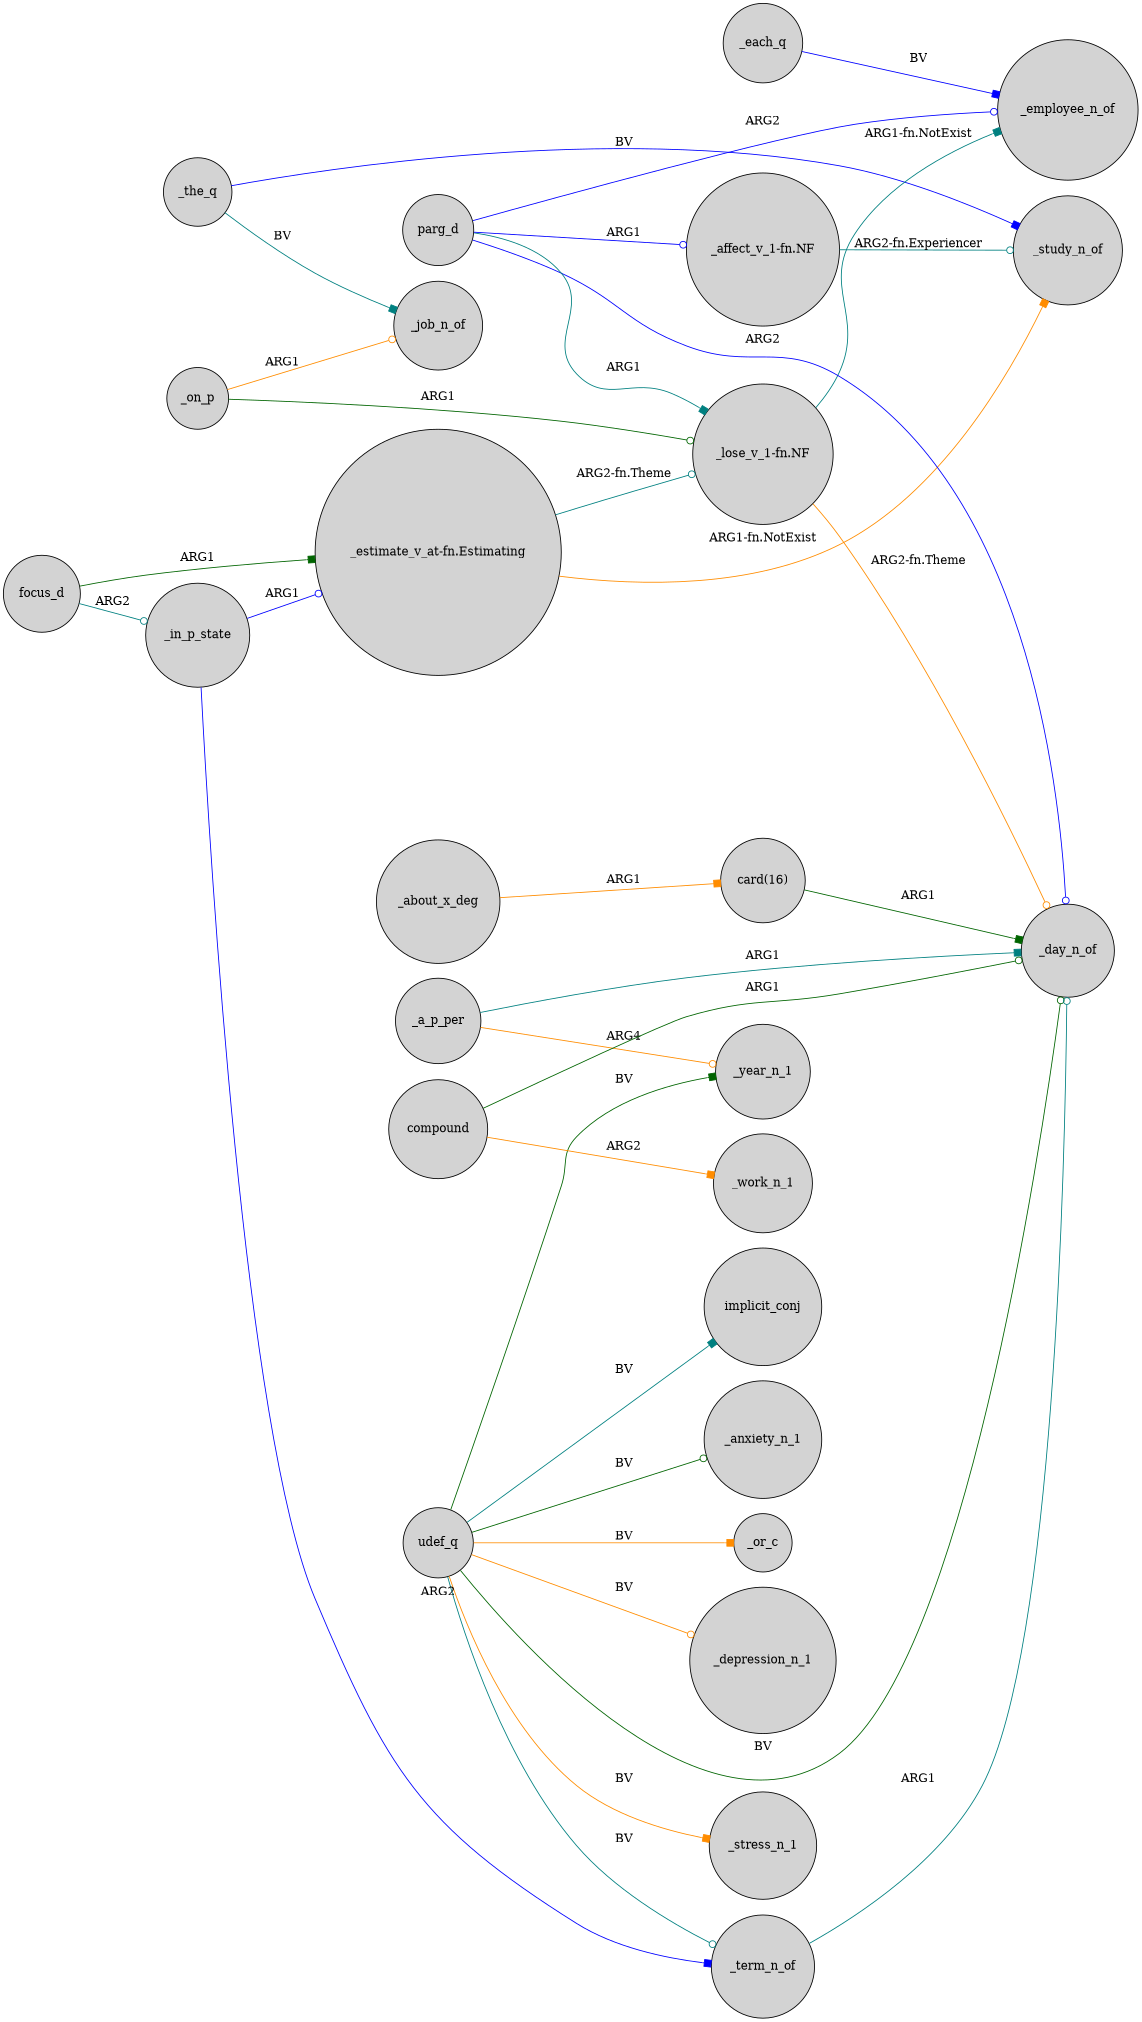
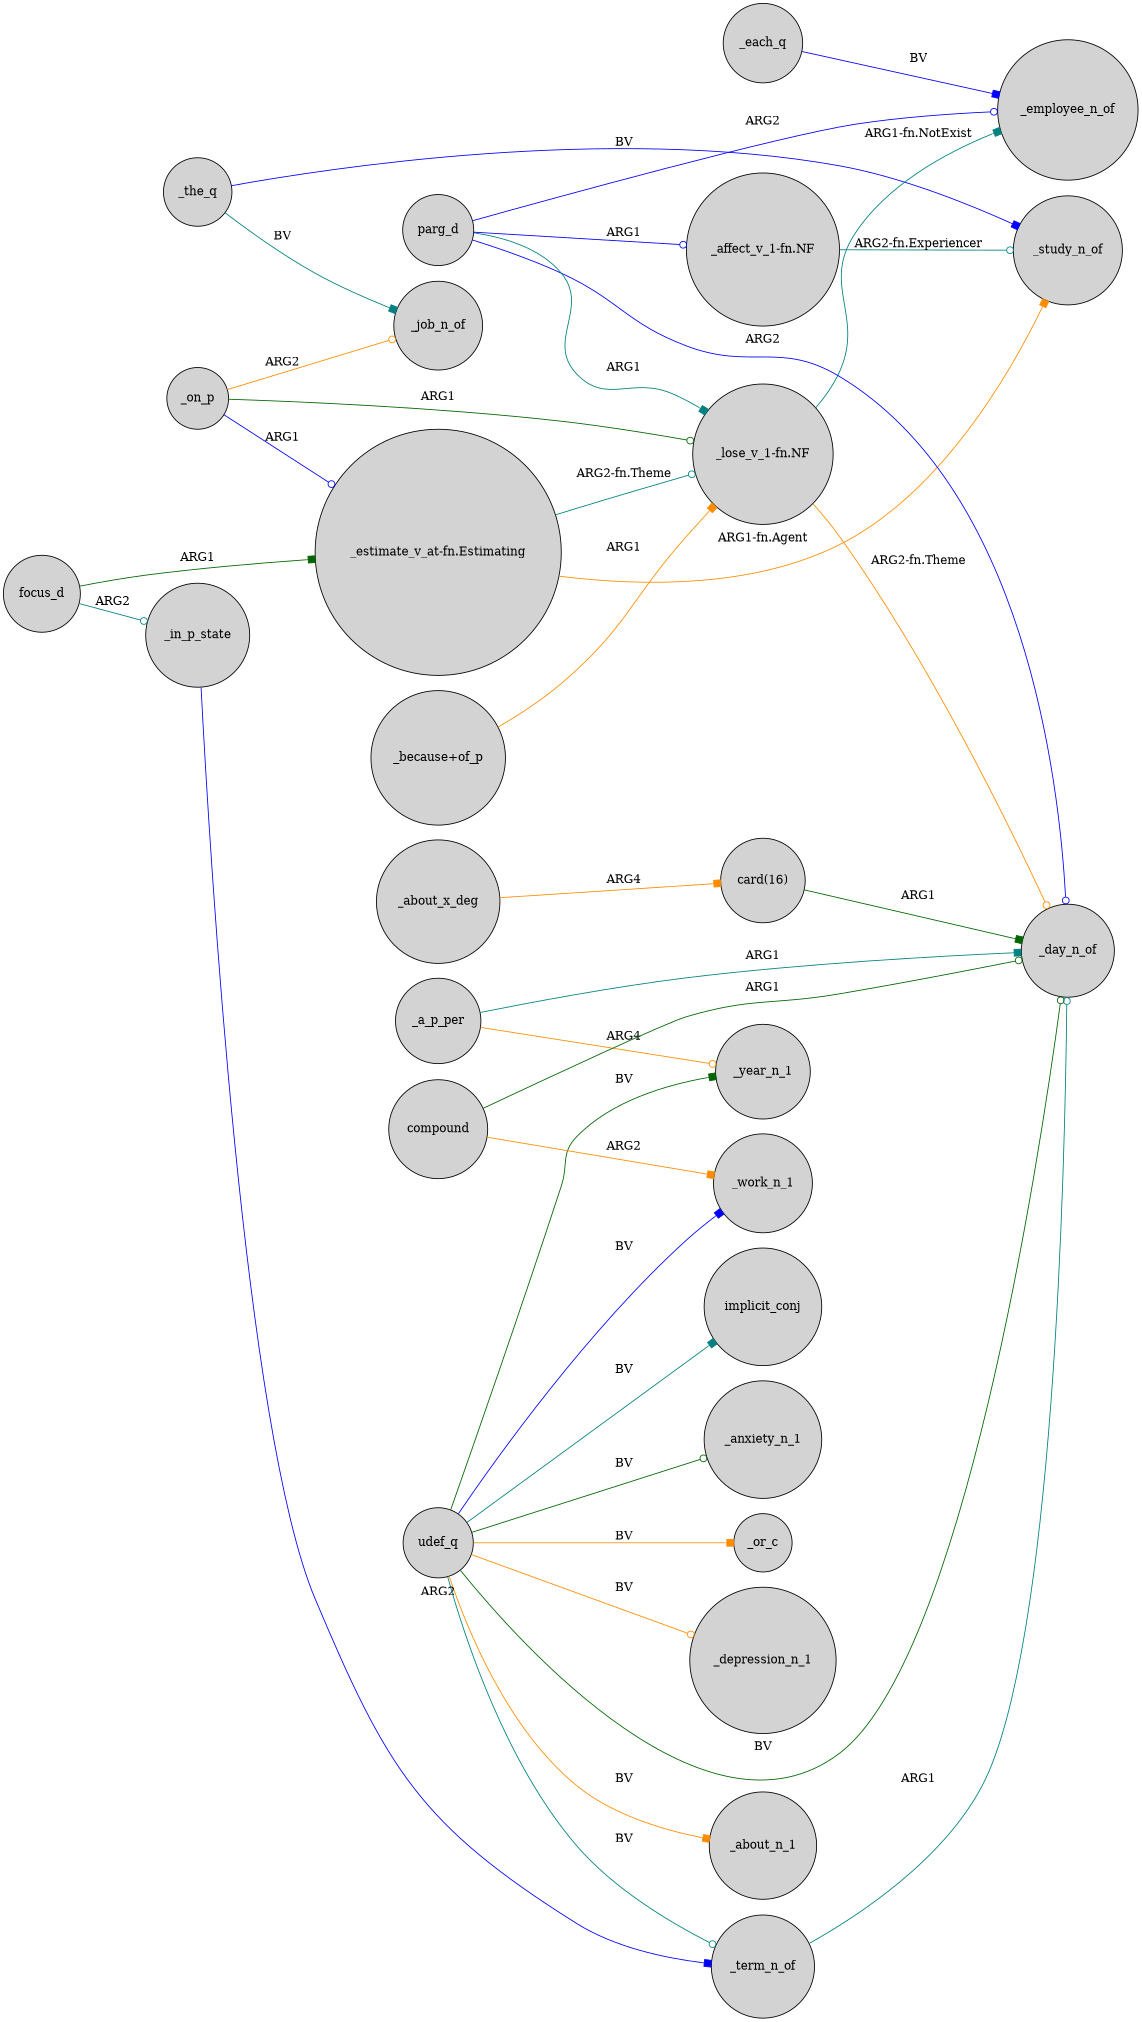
edge "_on_p" -> "_job_n_of": label "ARG1" -> "ARG2"
edge "_estimate_v_at-fn.Estimating" -> "_study_n_of": label "ARG1-fn.NotExist" -> "ARG1-fn.Agent"
edge "_in_p_state" -> "_estimate_v_at-fn.Estimating": now "_on_p" -> "_estimate_v_at-fn.Estimating"
node "_because+of_p": added
edge "_about_x_deg" -> "card(16)": label "ARG1" -> "ARG4"
edge "udef_q" -> "_work_n_1": added, label "BV"
node "_stress_n_1": label "_stress_n_1" -> "_about_n_1"
